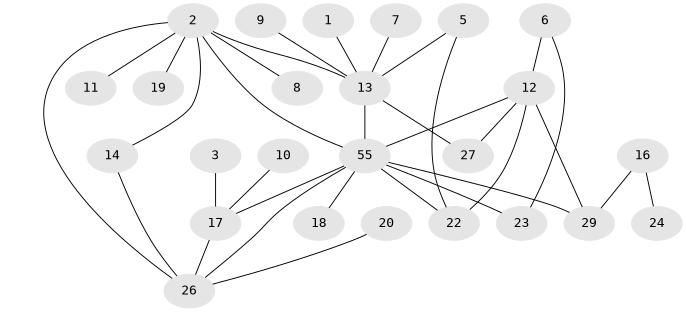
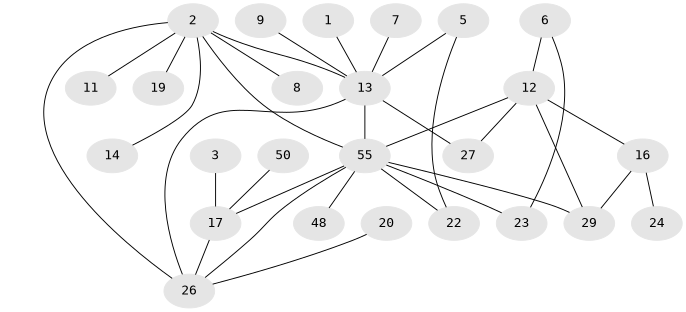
node "10": label "10" -> "50"
edge "12" -- "22": now "12" -- "16"
node "18": label "18" -> "48"
edge "14" -- "26": now "13" -- "26"
